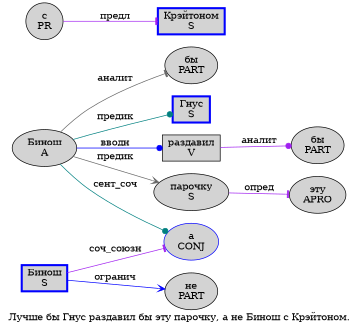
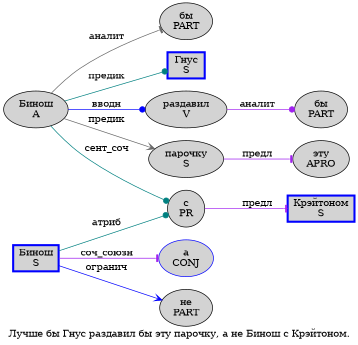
node "раздавил V": shape box -> ellipse
edge "парочку S" -> "эту APRO": label "опред" -> "предл"
edge "Бинош A" -> "а CONJ": now "Бинош A" -> "с PR"
edge "Бинош S" -> "с PR": added, label "атриб"
